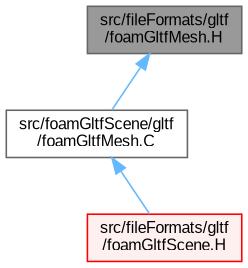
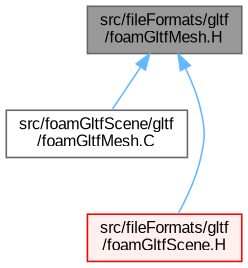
edge "src/fileFormats/gltf /foamGltfScene.H" -> "src/foamGltfScene/gltf /foamGltfMesh.C": now "src/fileFormats/gltf /foamGltfScene.H" -> "src/fileFormats/gltf /foamGltfMesh.H"
